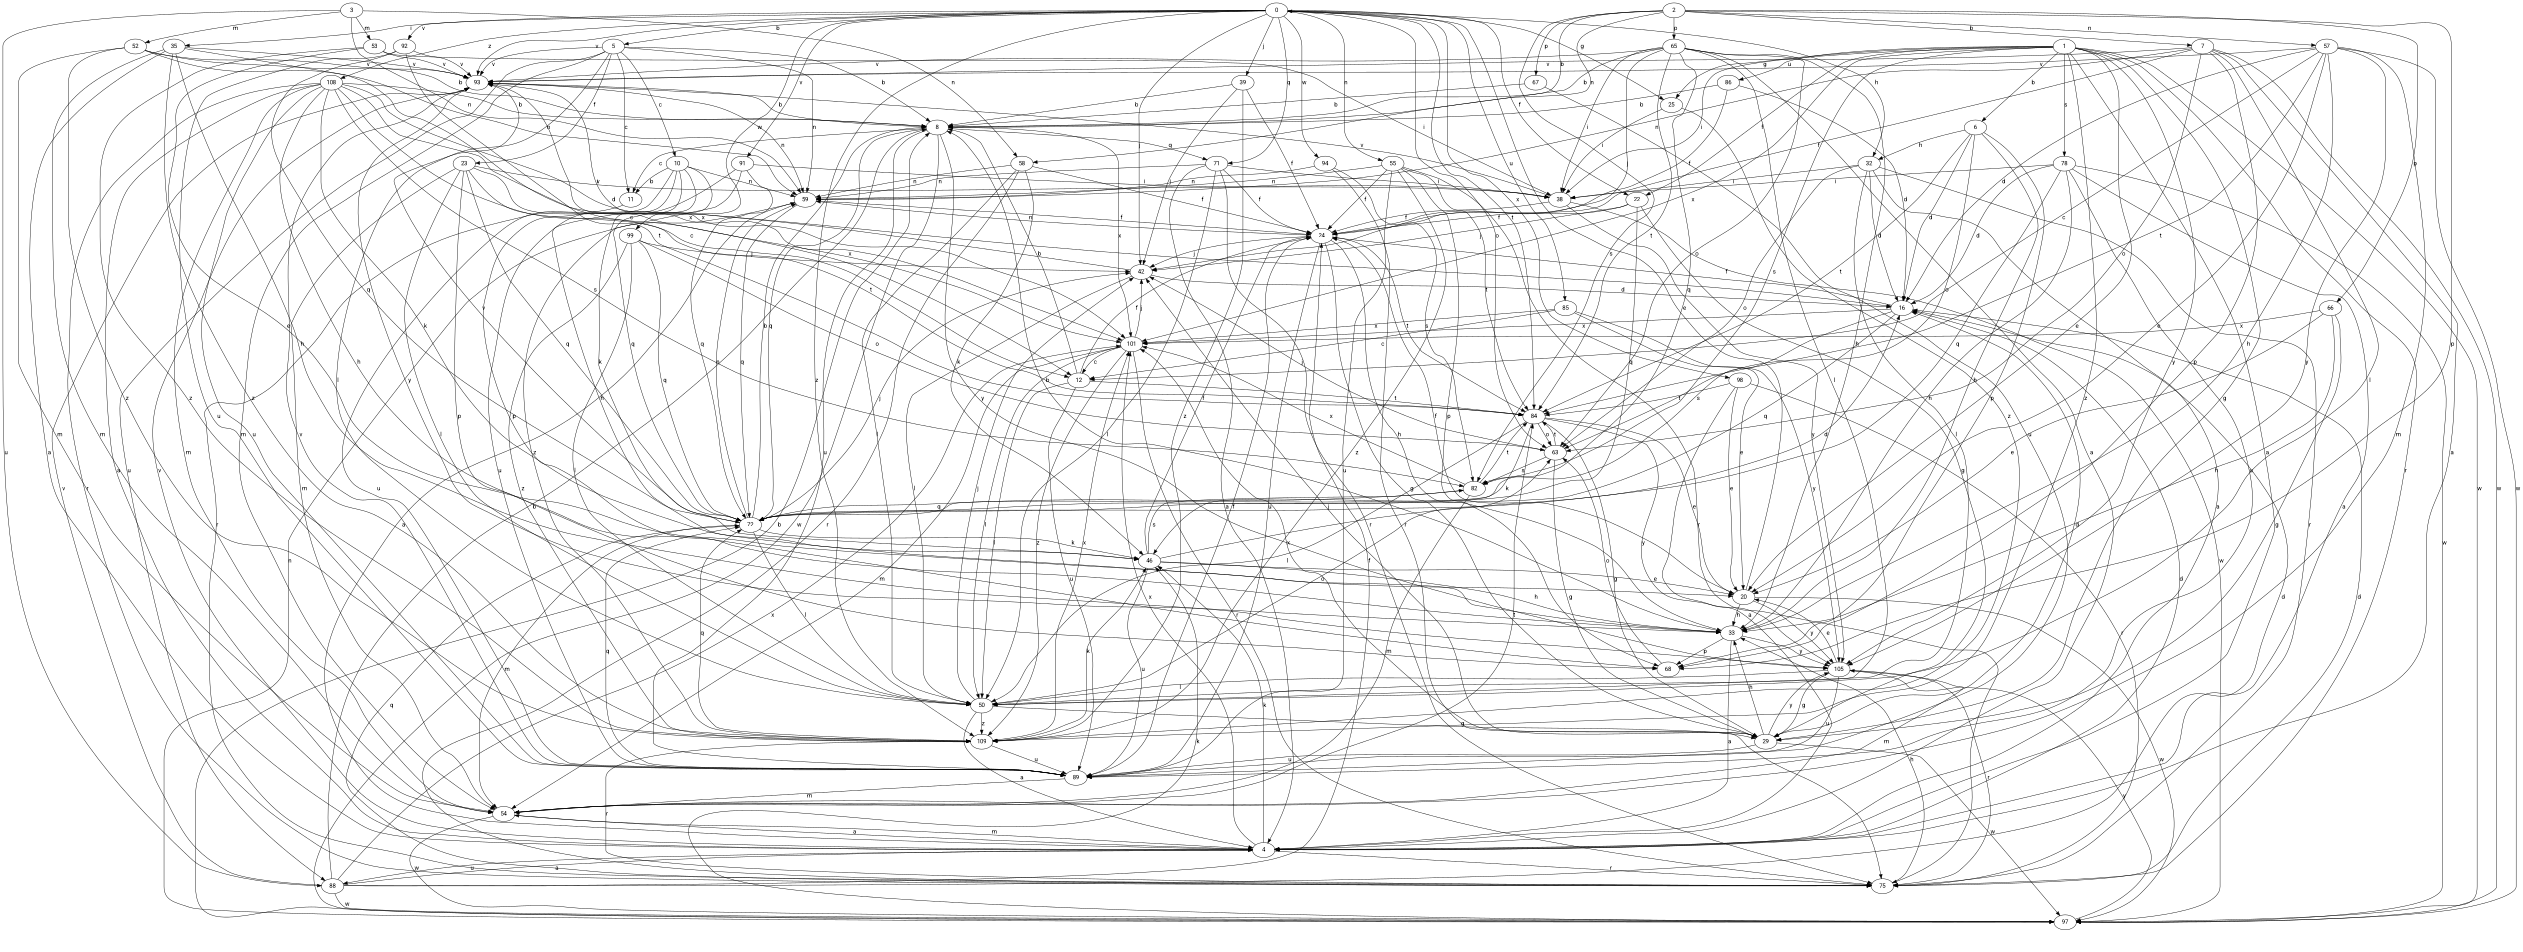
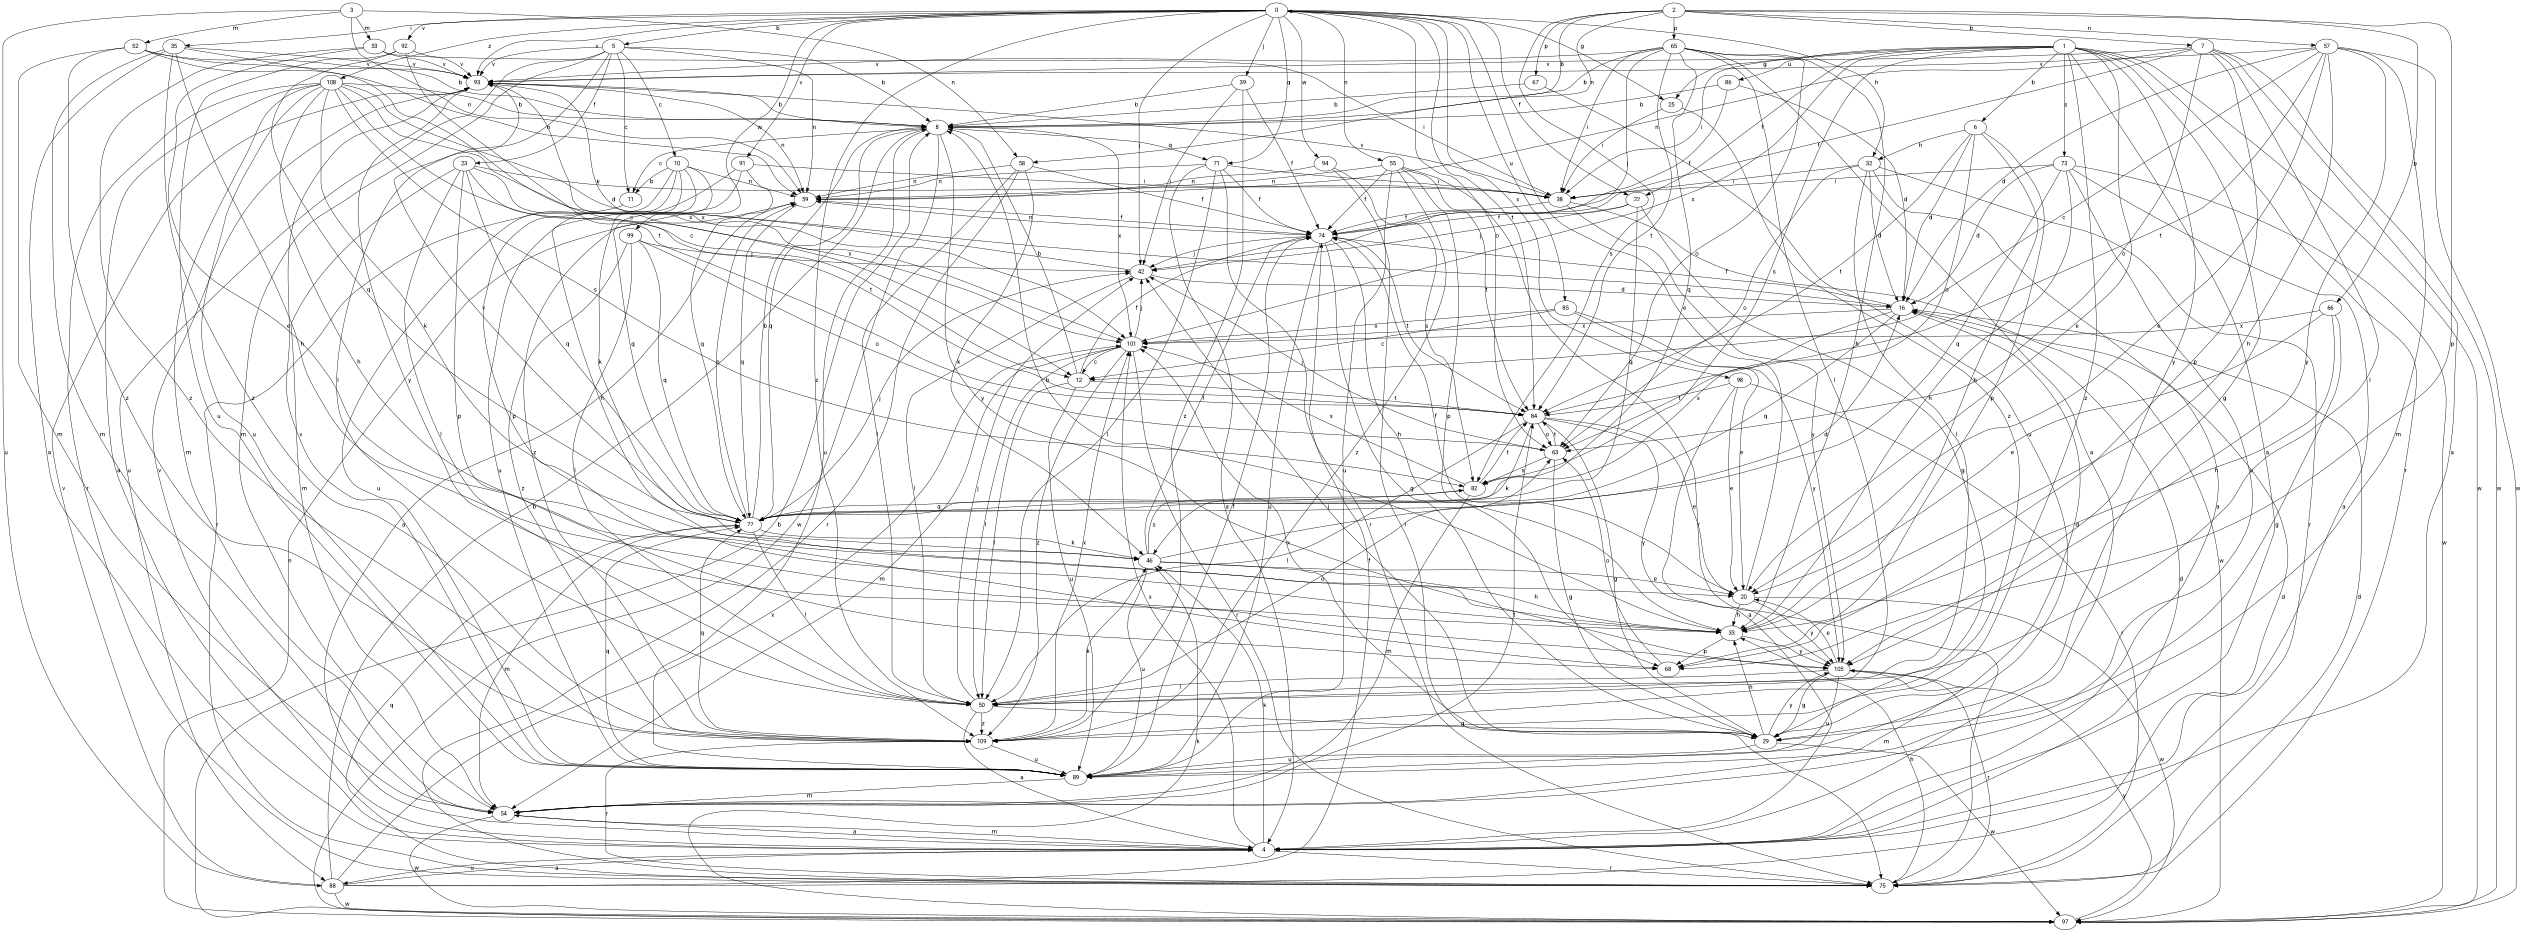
node "78": label "78" -> "73"
edge "33" -> "4": removed, label "a"
